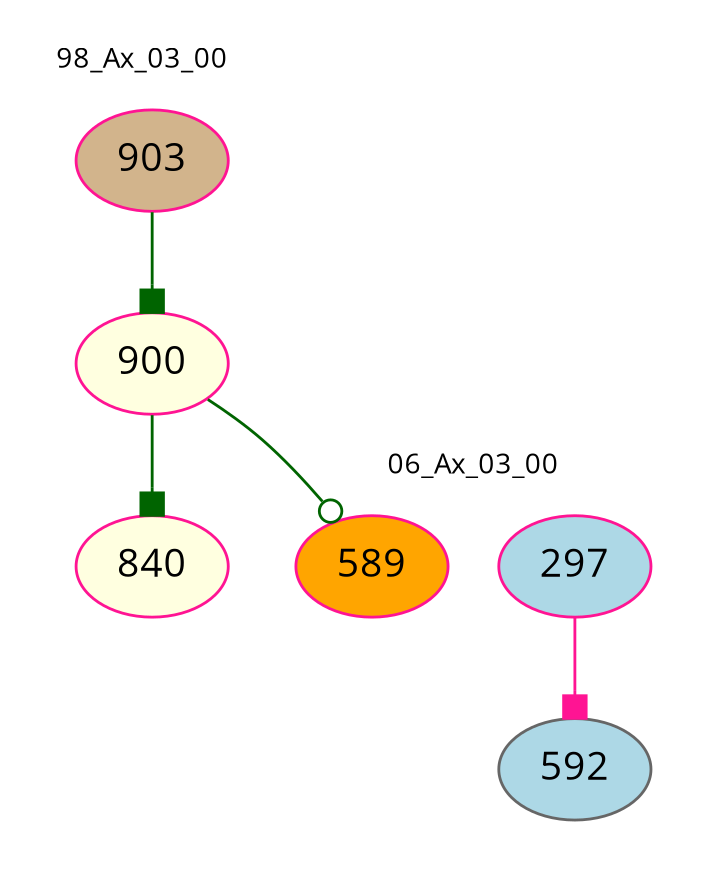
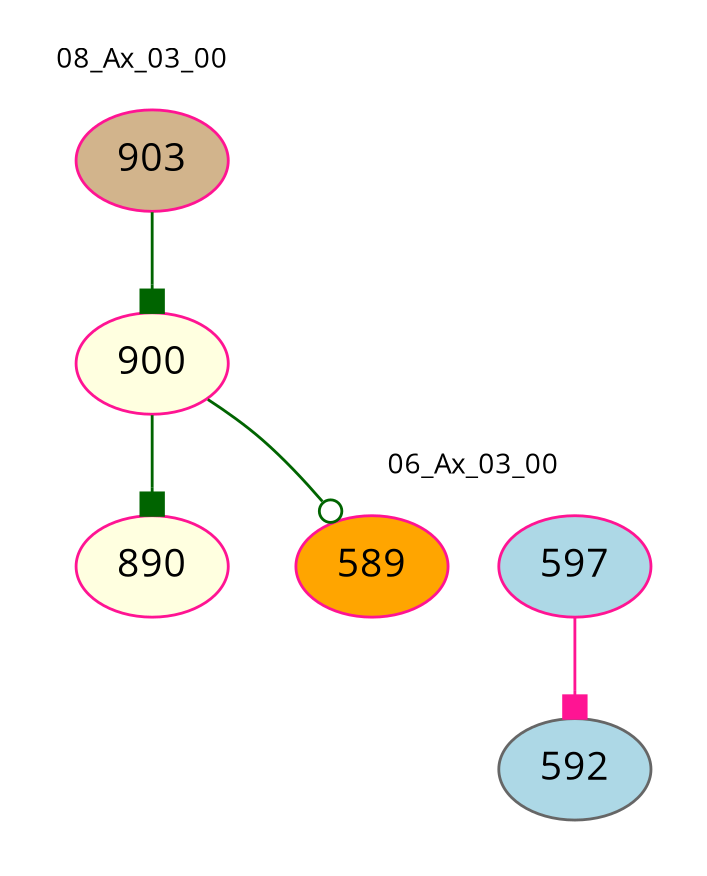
cluster "98_Ax_03_00": label "98_Ax_03_00" -> "08_Ax_03_00"
node "840": label "840" -> "890"
node "297": label "297" -> "597"
